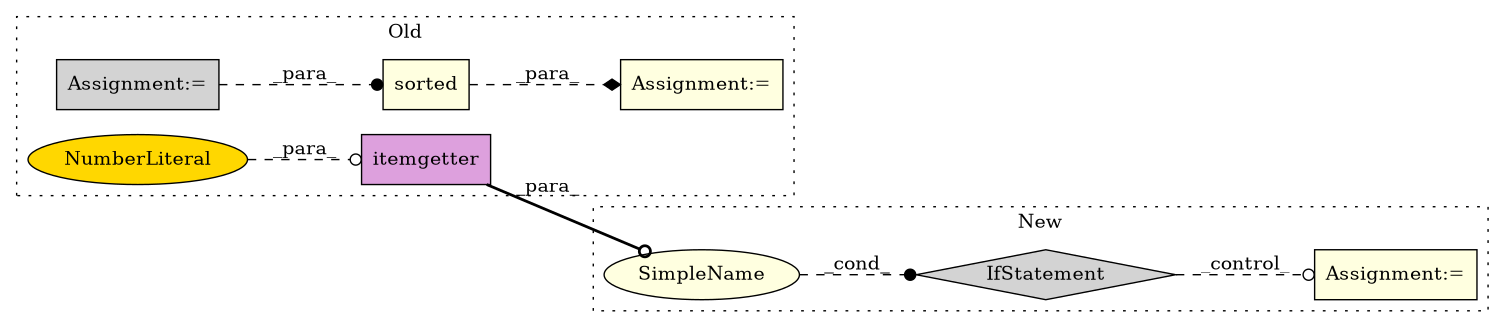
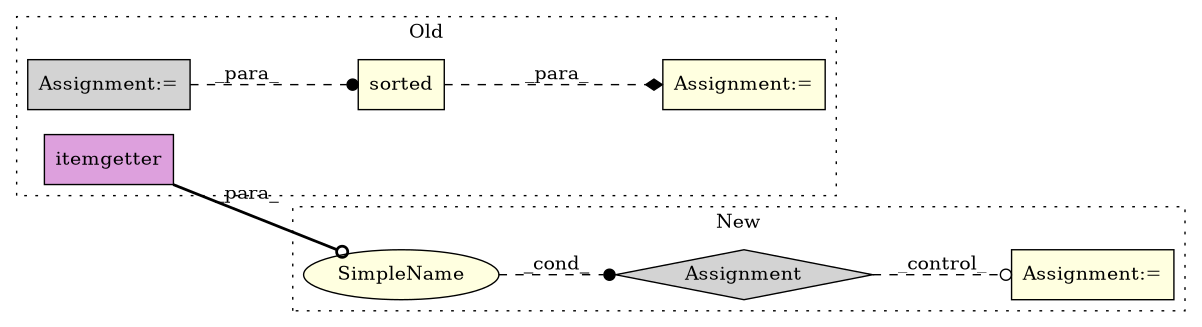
node "NumberLiteral": removed
node "IfStatement": label "IfStatement" -> "Assignment"
